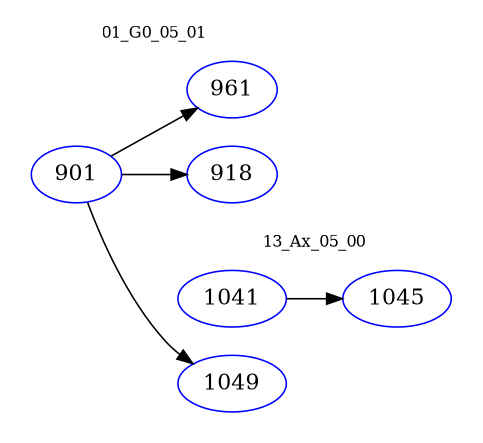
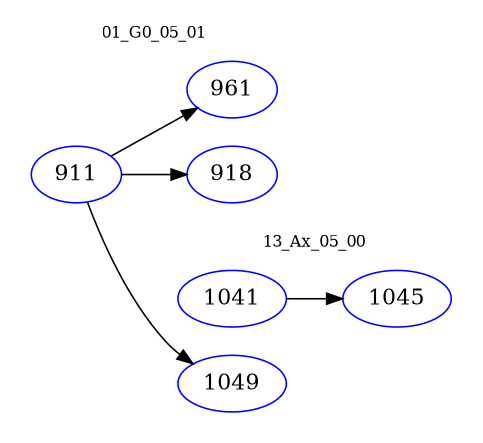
node "901": label "901" -> "911"
